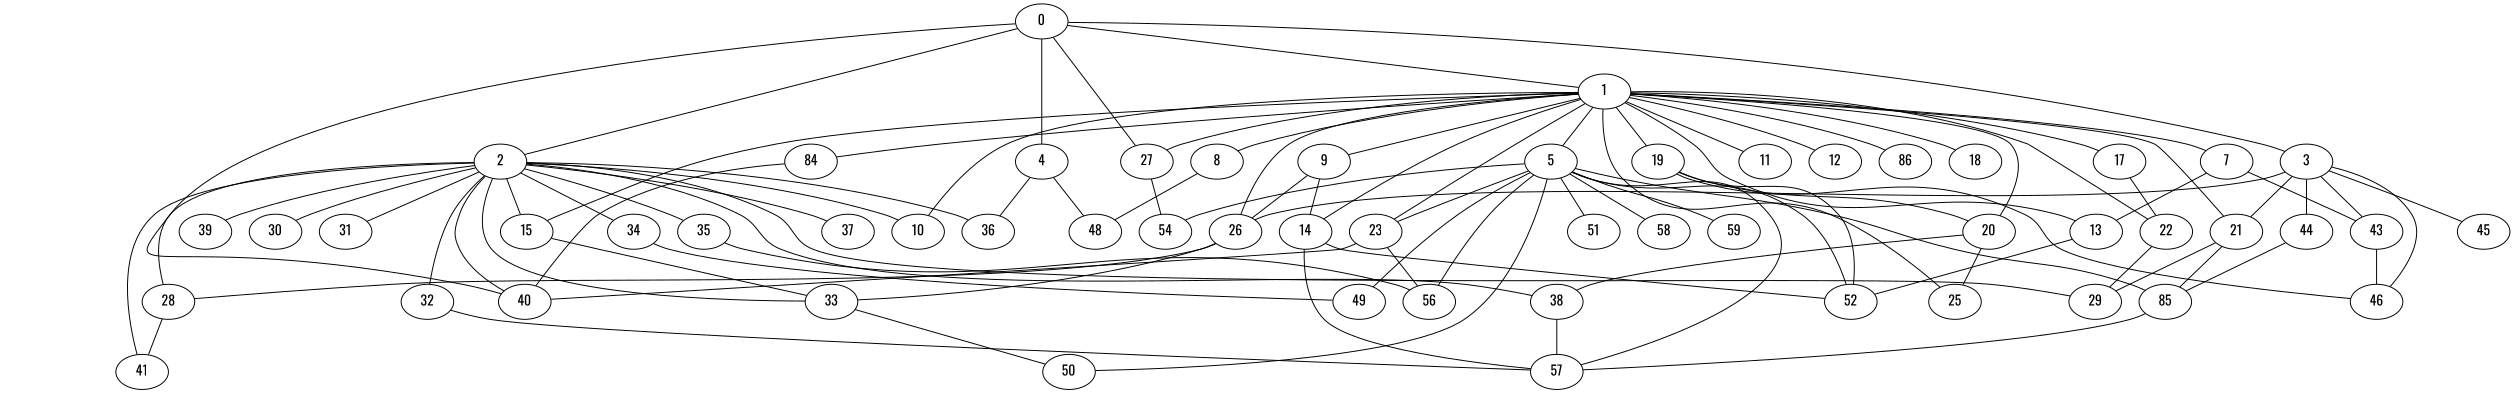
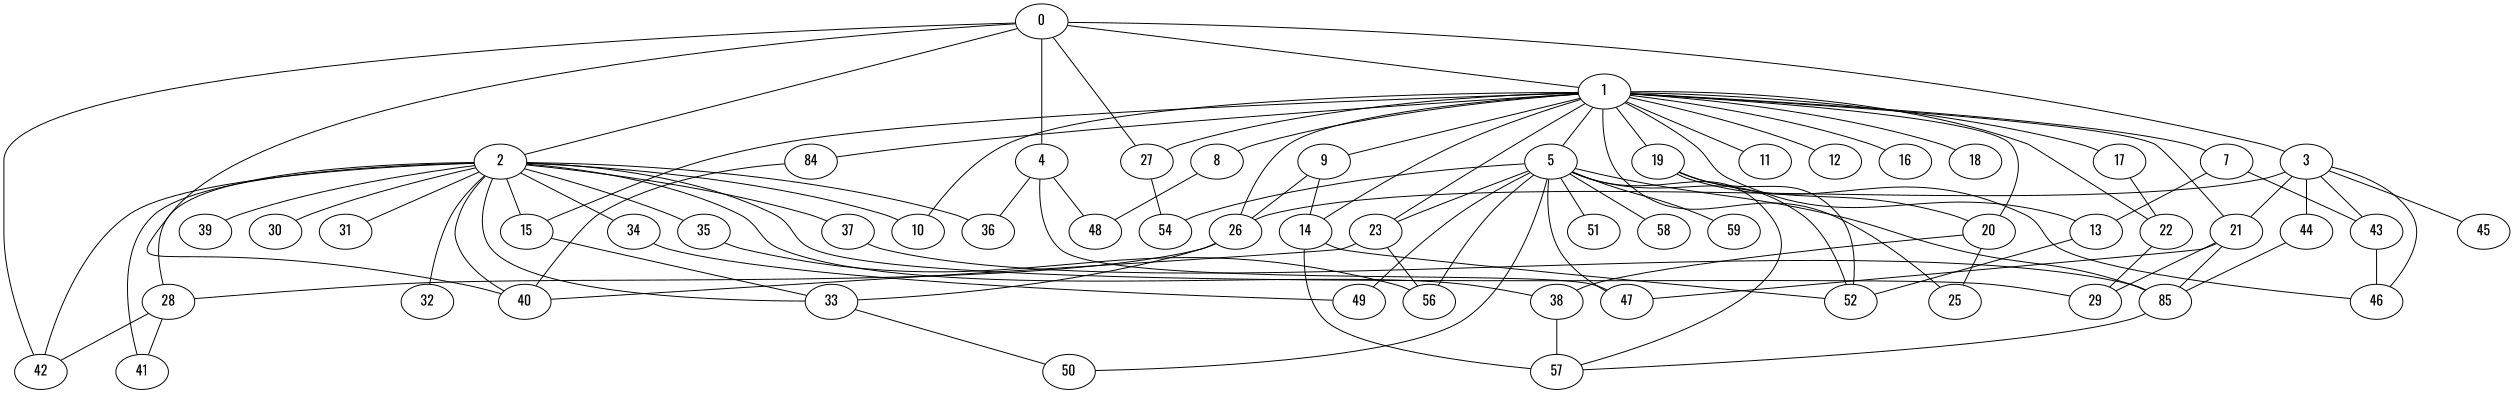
node "86": label "86" -> "16"
edge "37" -- "85": added
node "47": added
edge "32" -- "57": removed
node "42": added
